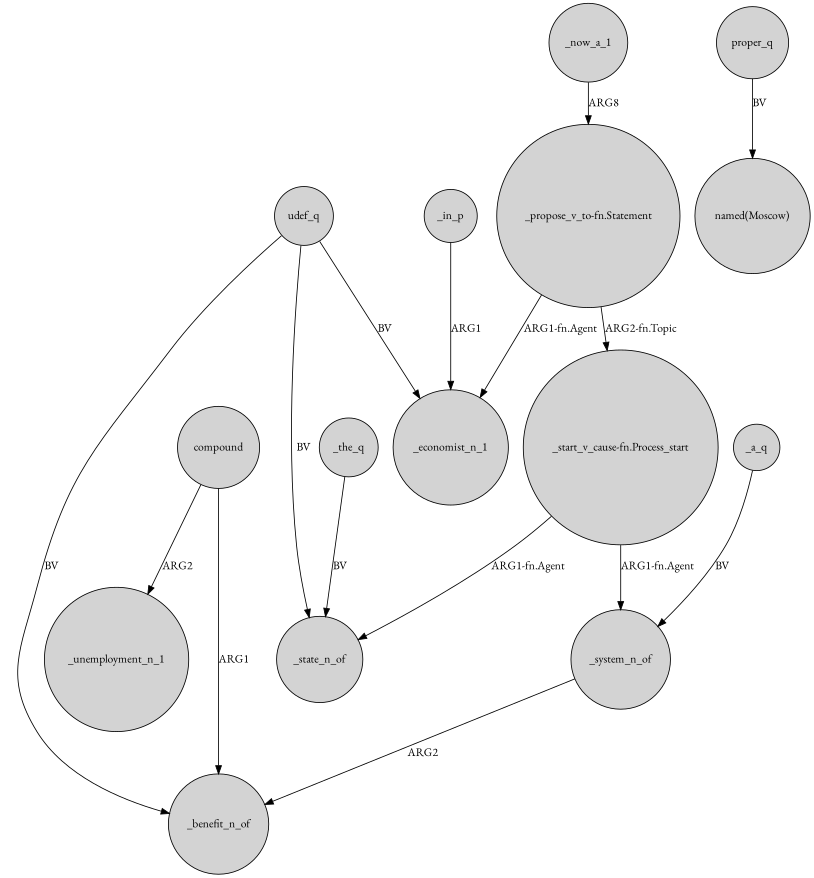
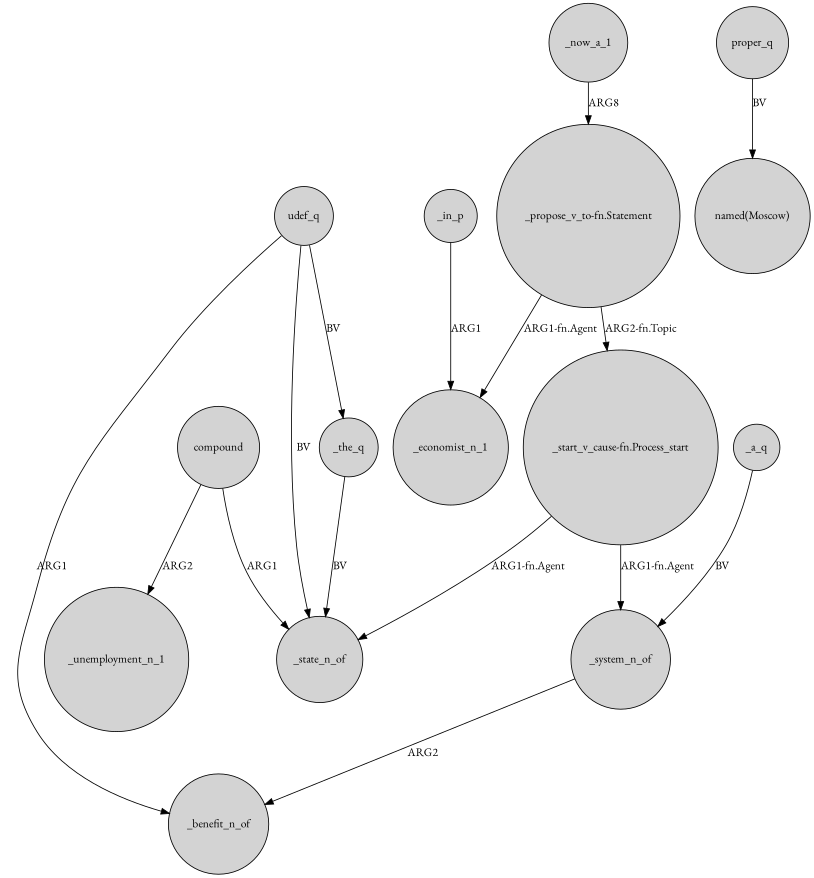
edge "udef_q" -> "_economist_n_1": now "udef_q" -> "_the_q"
edge "udef_q" -> "_benefit_n_of": label "BV" -> "ARG1"
edge "compound" -> "_benefit_n_of": now "compound" -> "_state_n_of"
